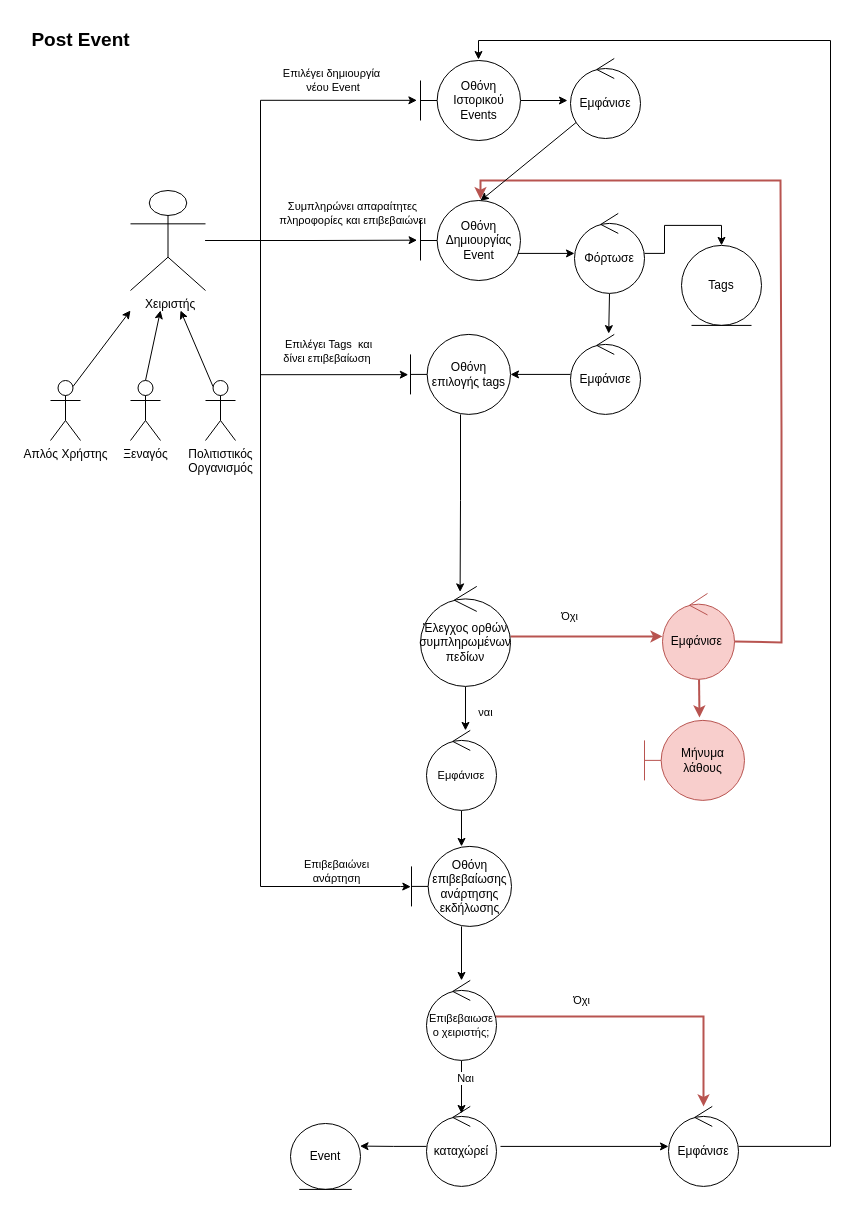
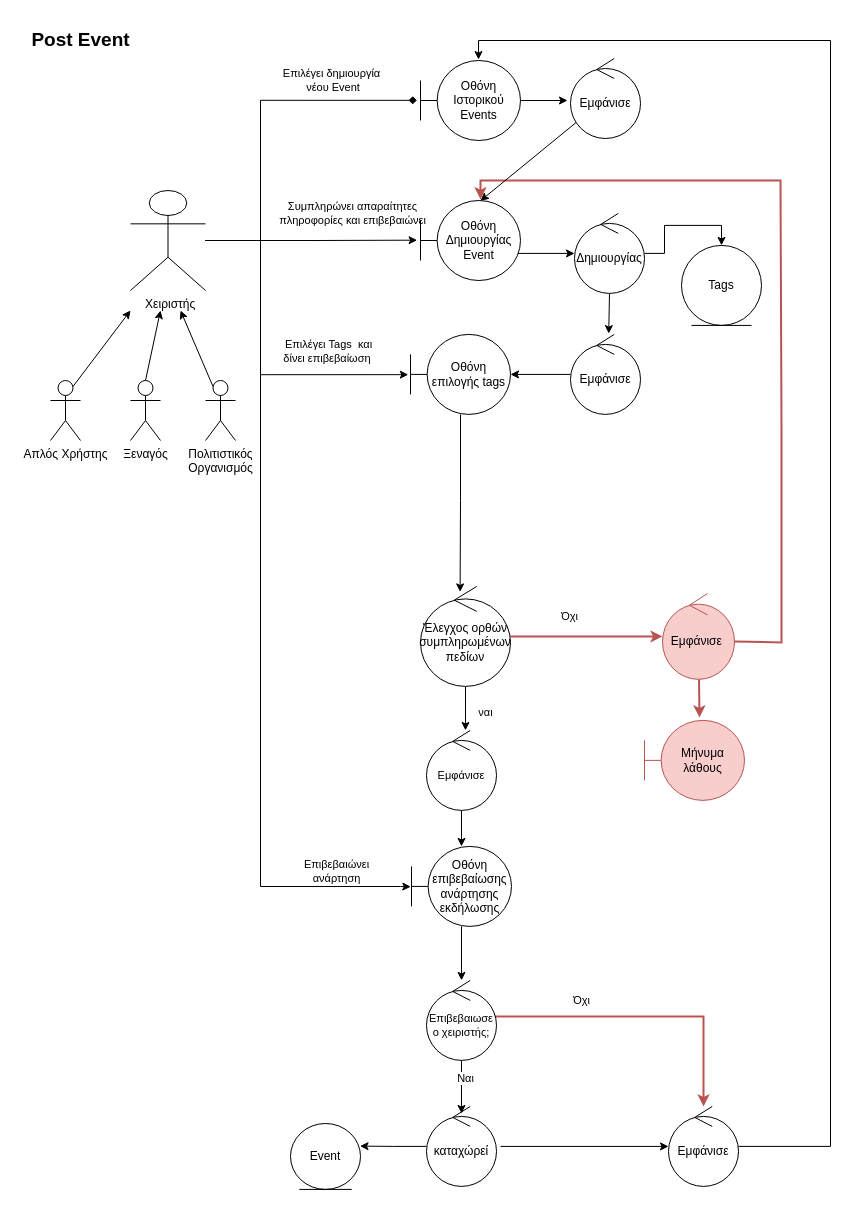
edge "Χειριστής" -> "Οθόνη Ιστορικού Events": arrowhead classic -> diamond
node "Φόρτωσε": label "Φόρτωσε" -> "Δημιουργίας"
